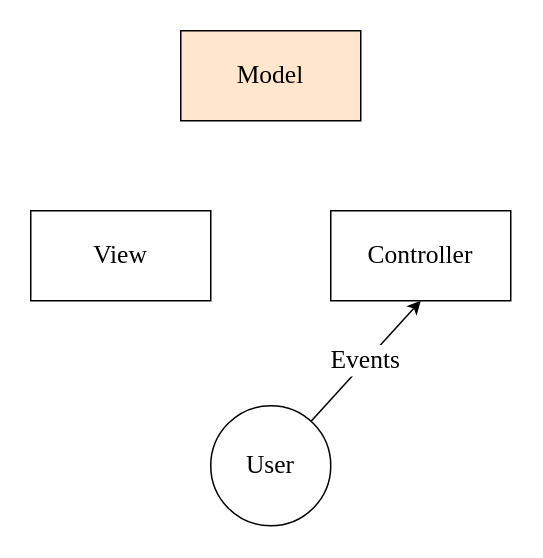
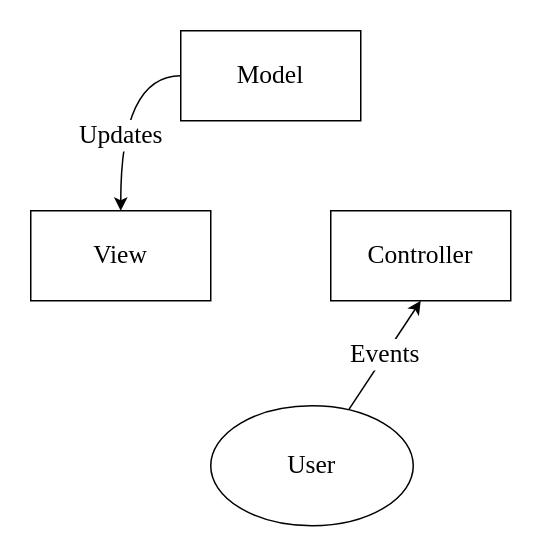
node "Model": fillcolor #ffe6cc -> #ffffff
edge "Model" -> "View": added, label "Updates"
node "User": size 120x120 -> 203x120
